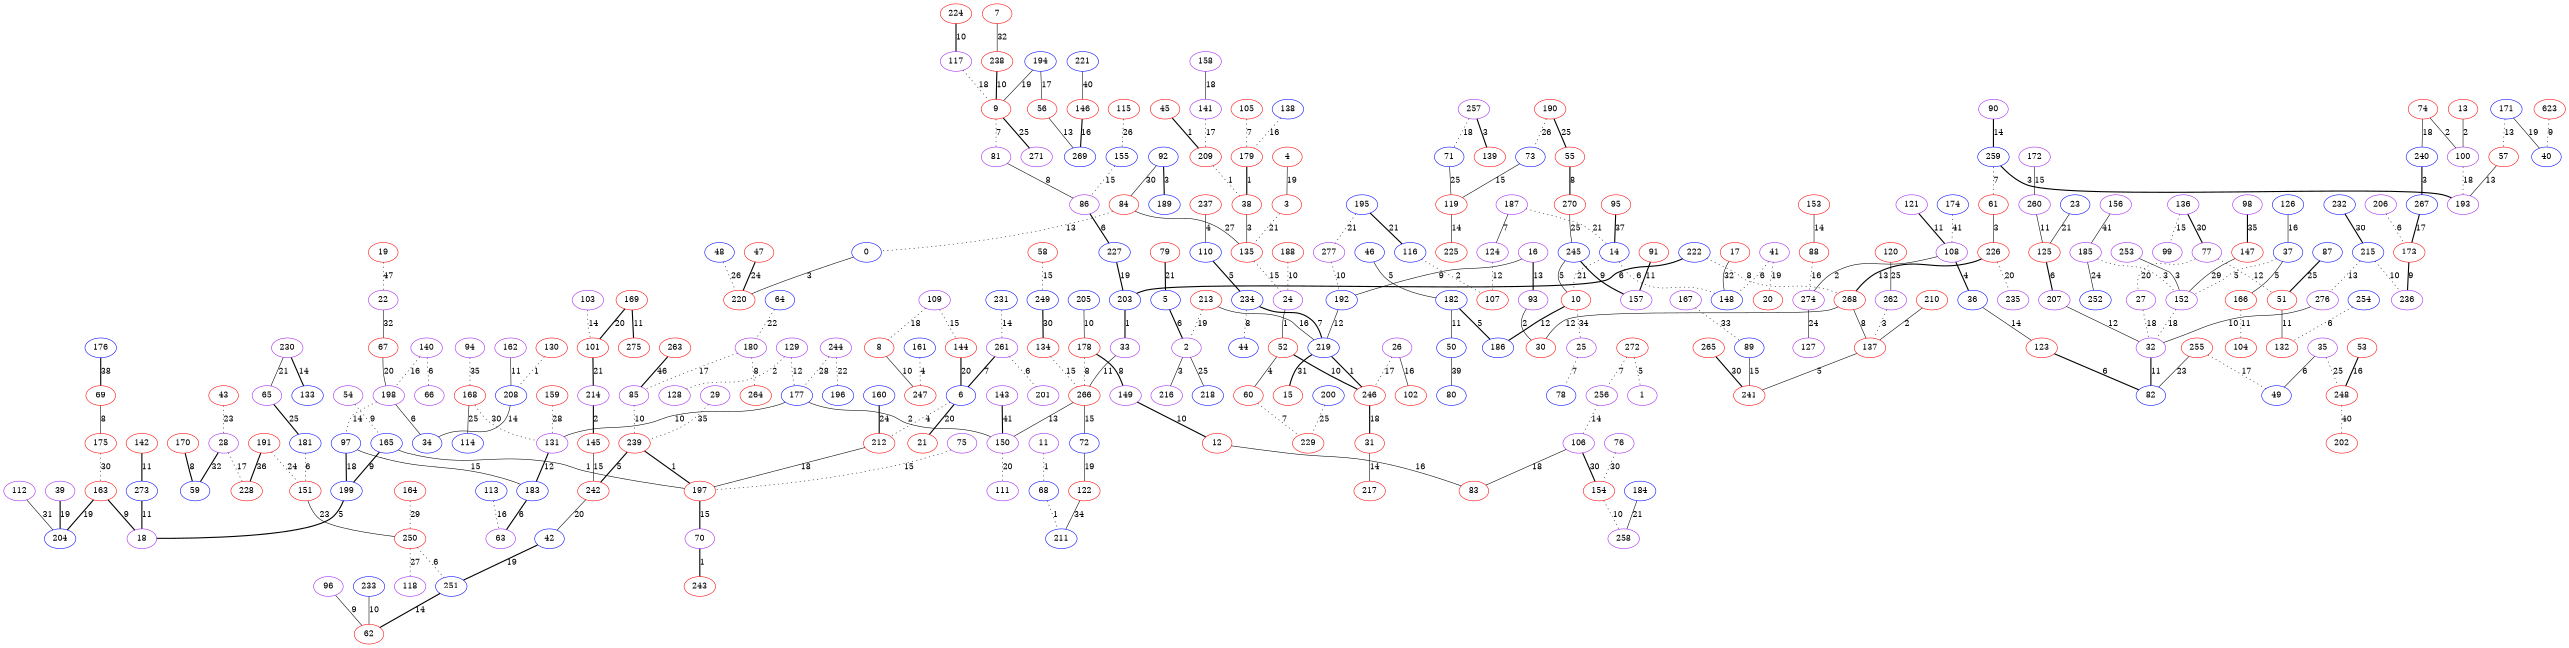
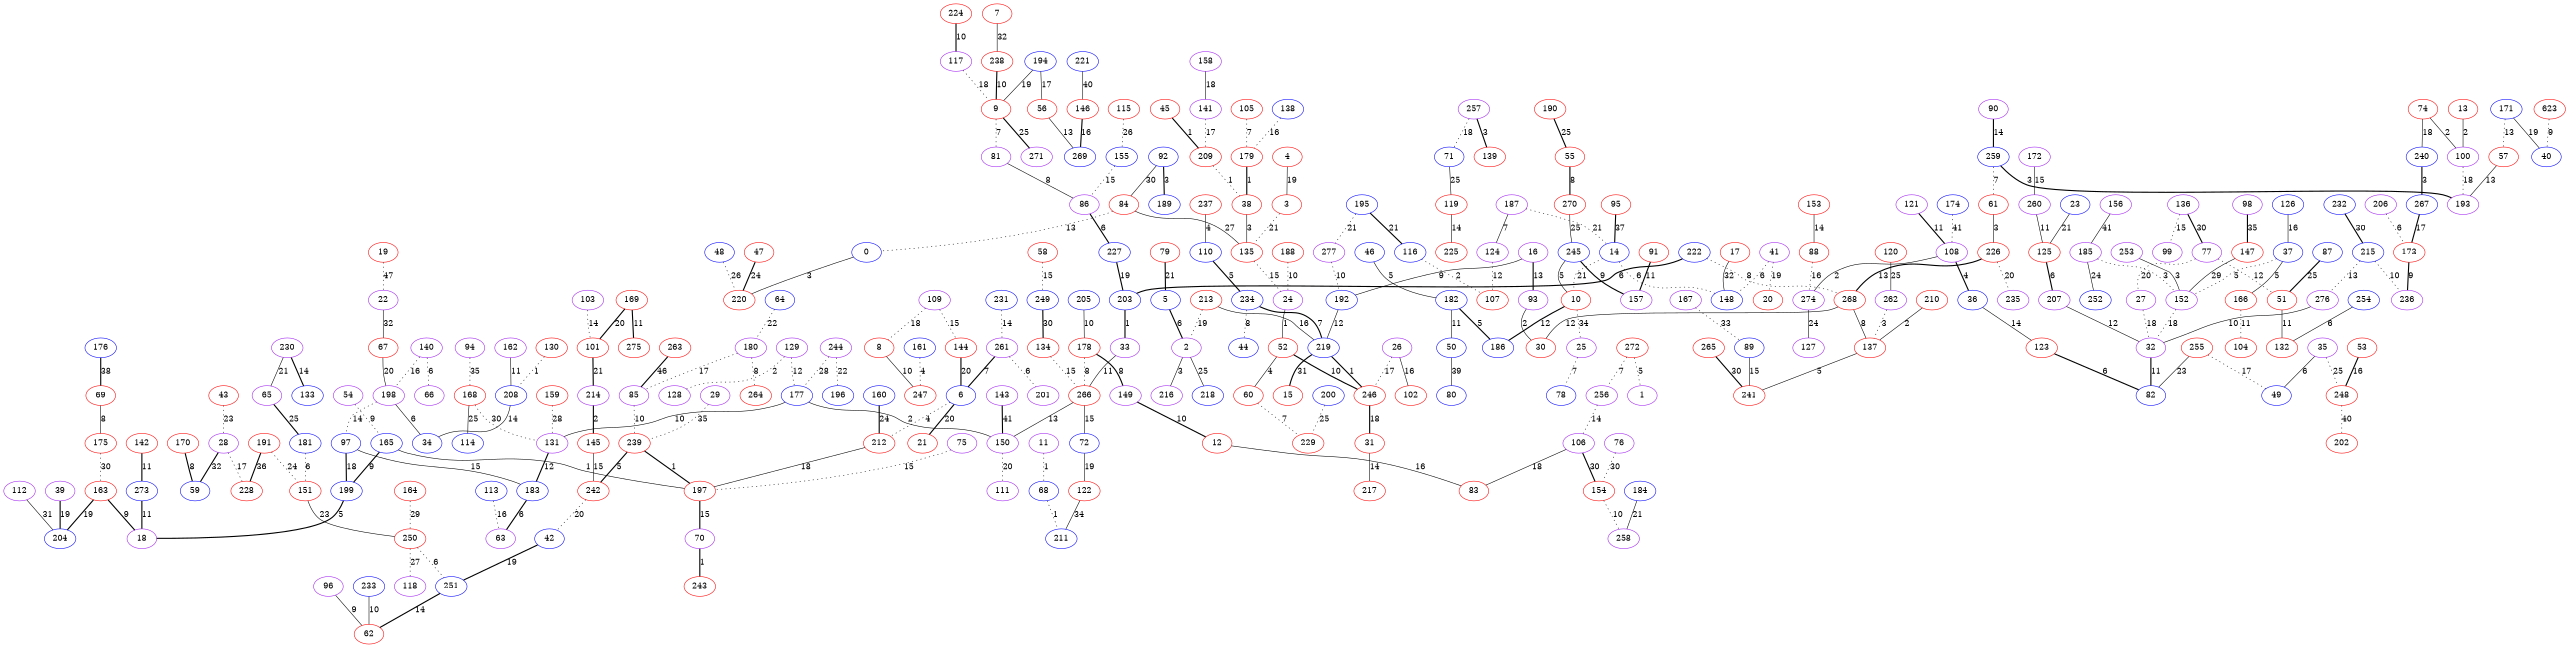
node "73": removed
edge "254" -- "132": style dotted -> solid
edge "242" -- "42": style solid -> dotted
